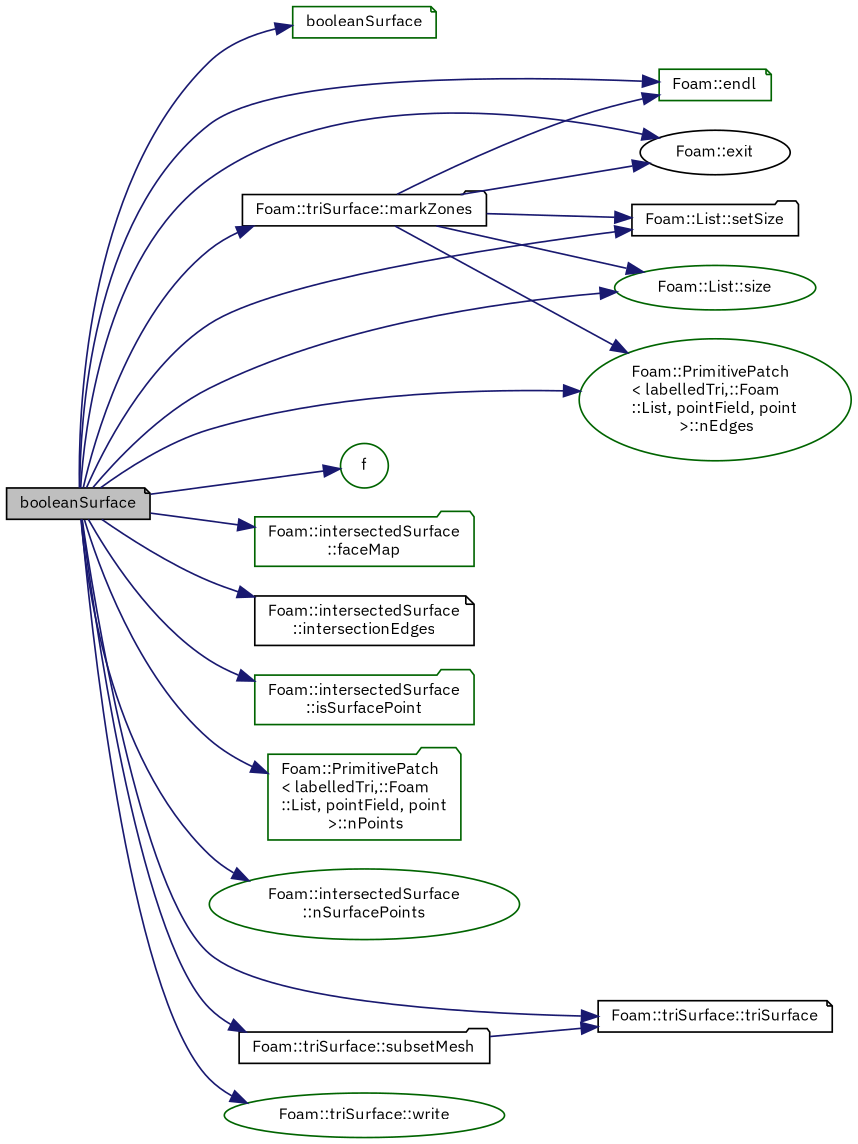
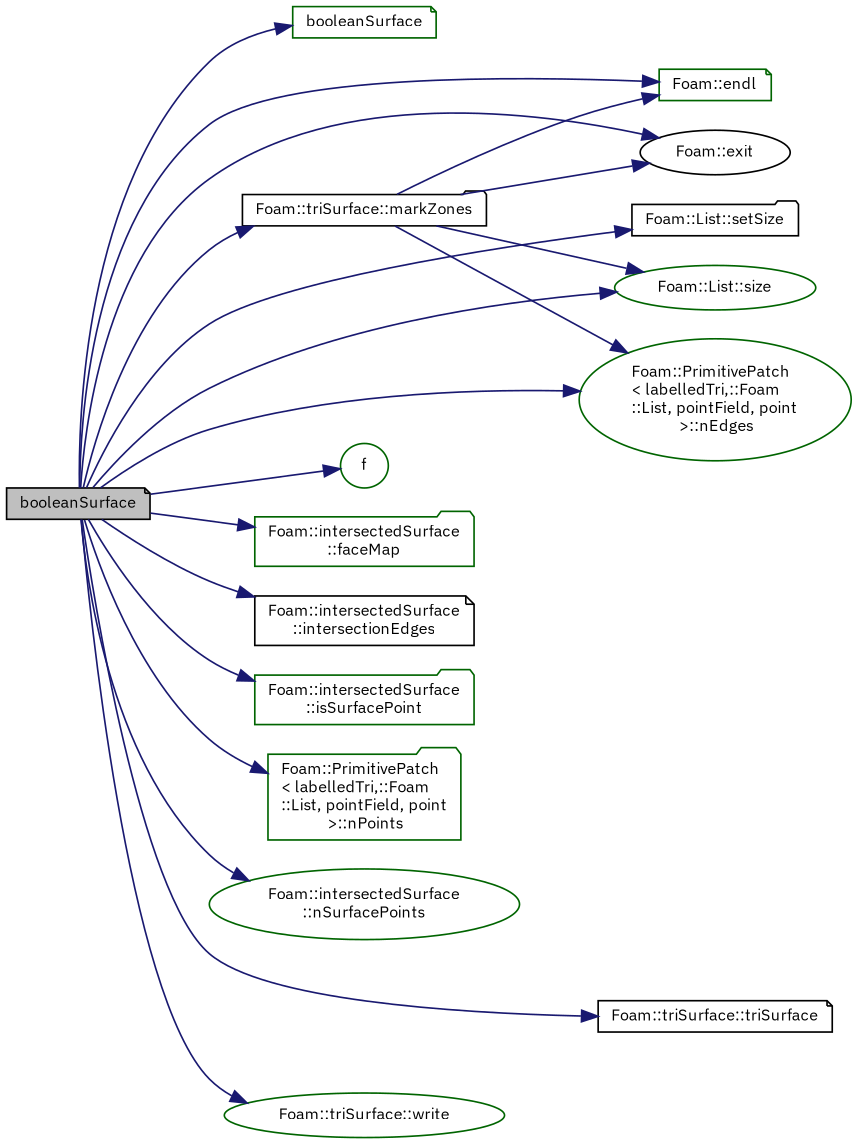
edge "Foam::triSurface::markZones" -> "Foam::List::setSize": removed
node "Foam::triSurface::subsetMesh": removed
